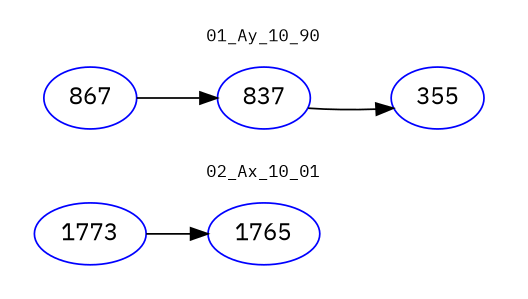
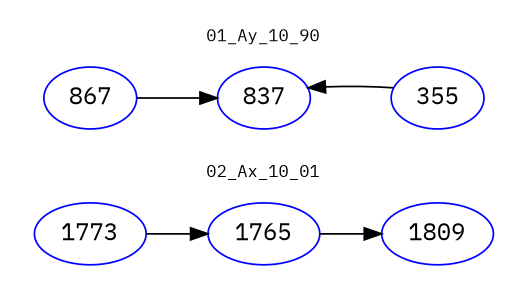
edge "837" -> "355": reversed
node "1809": added
